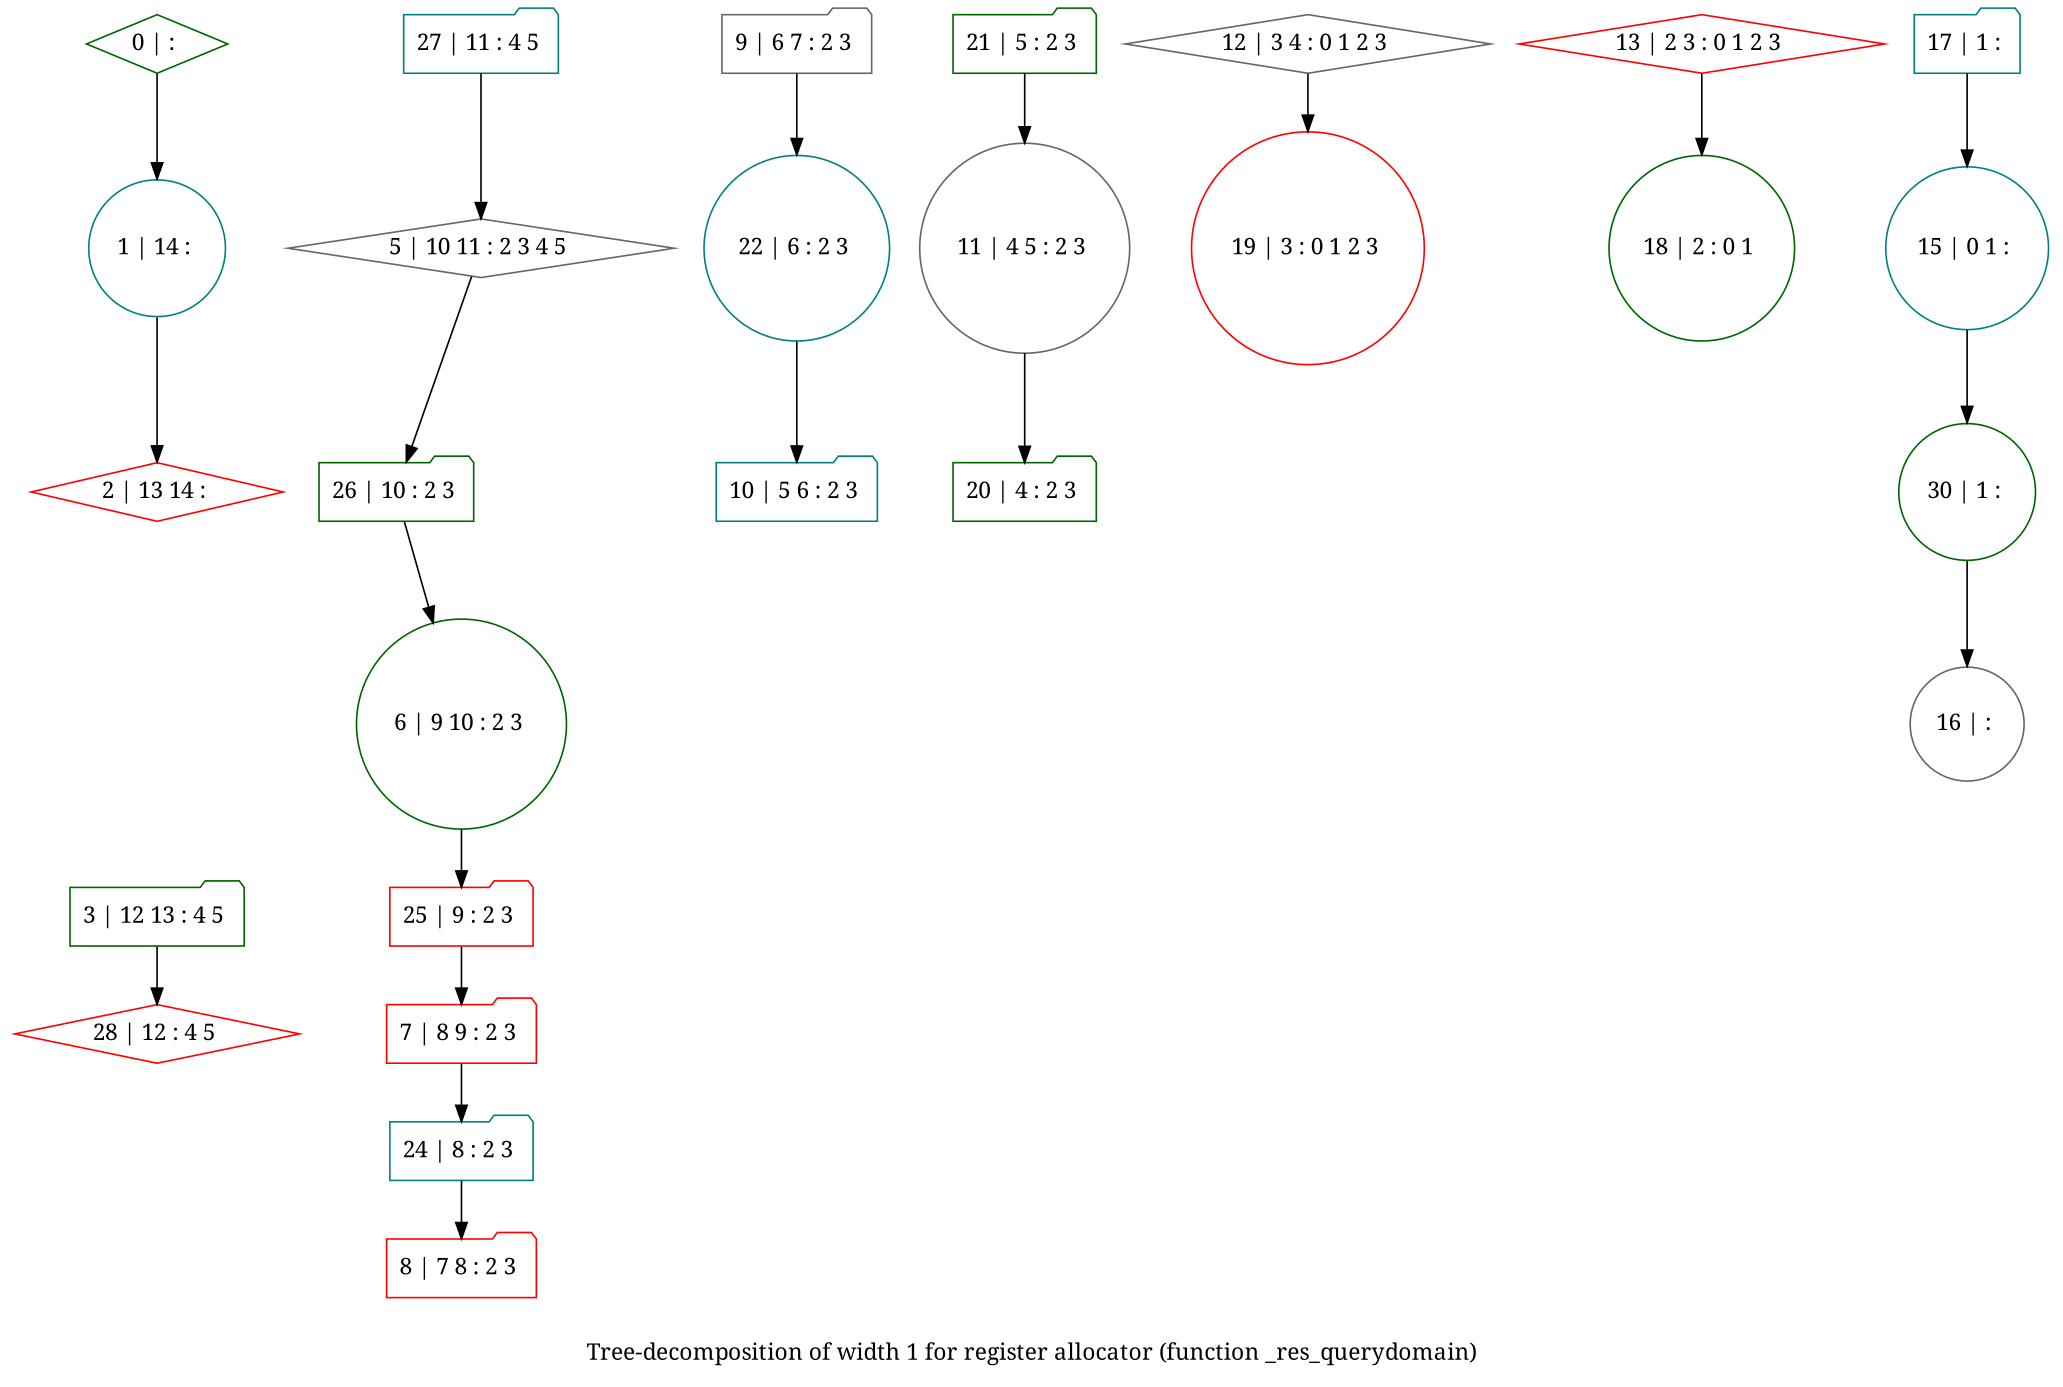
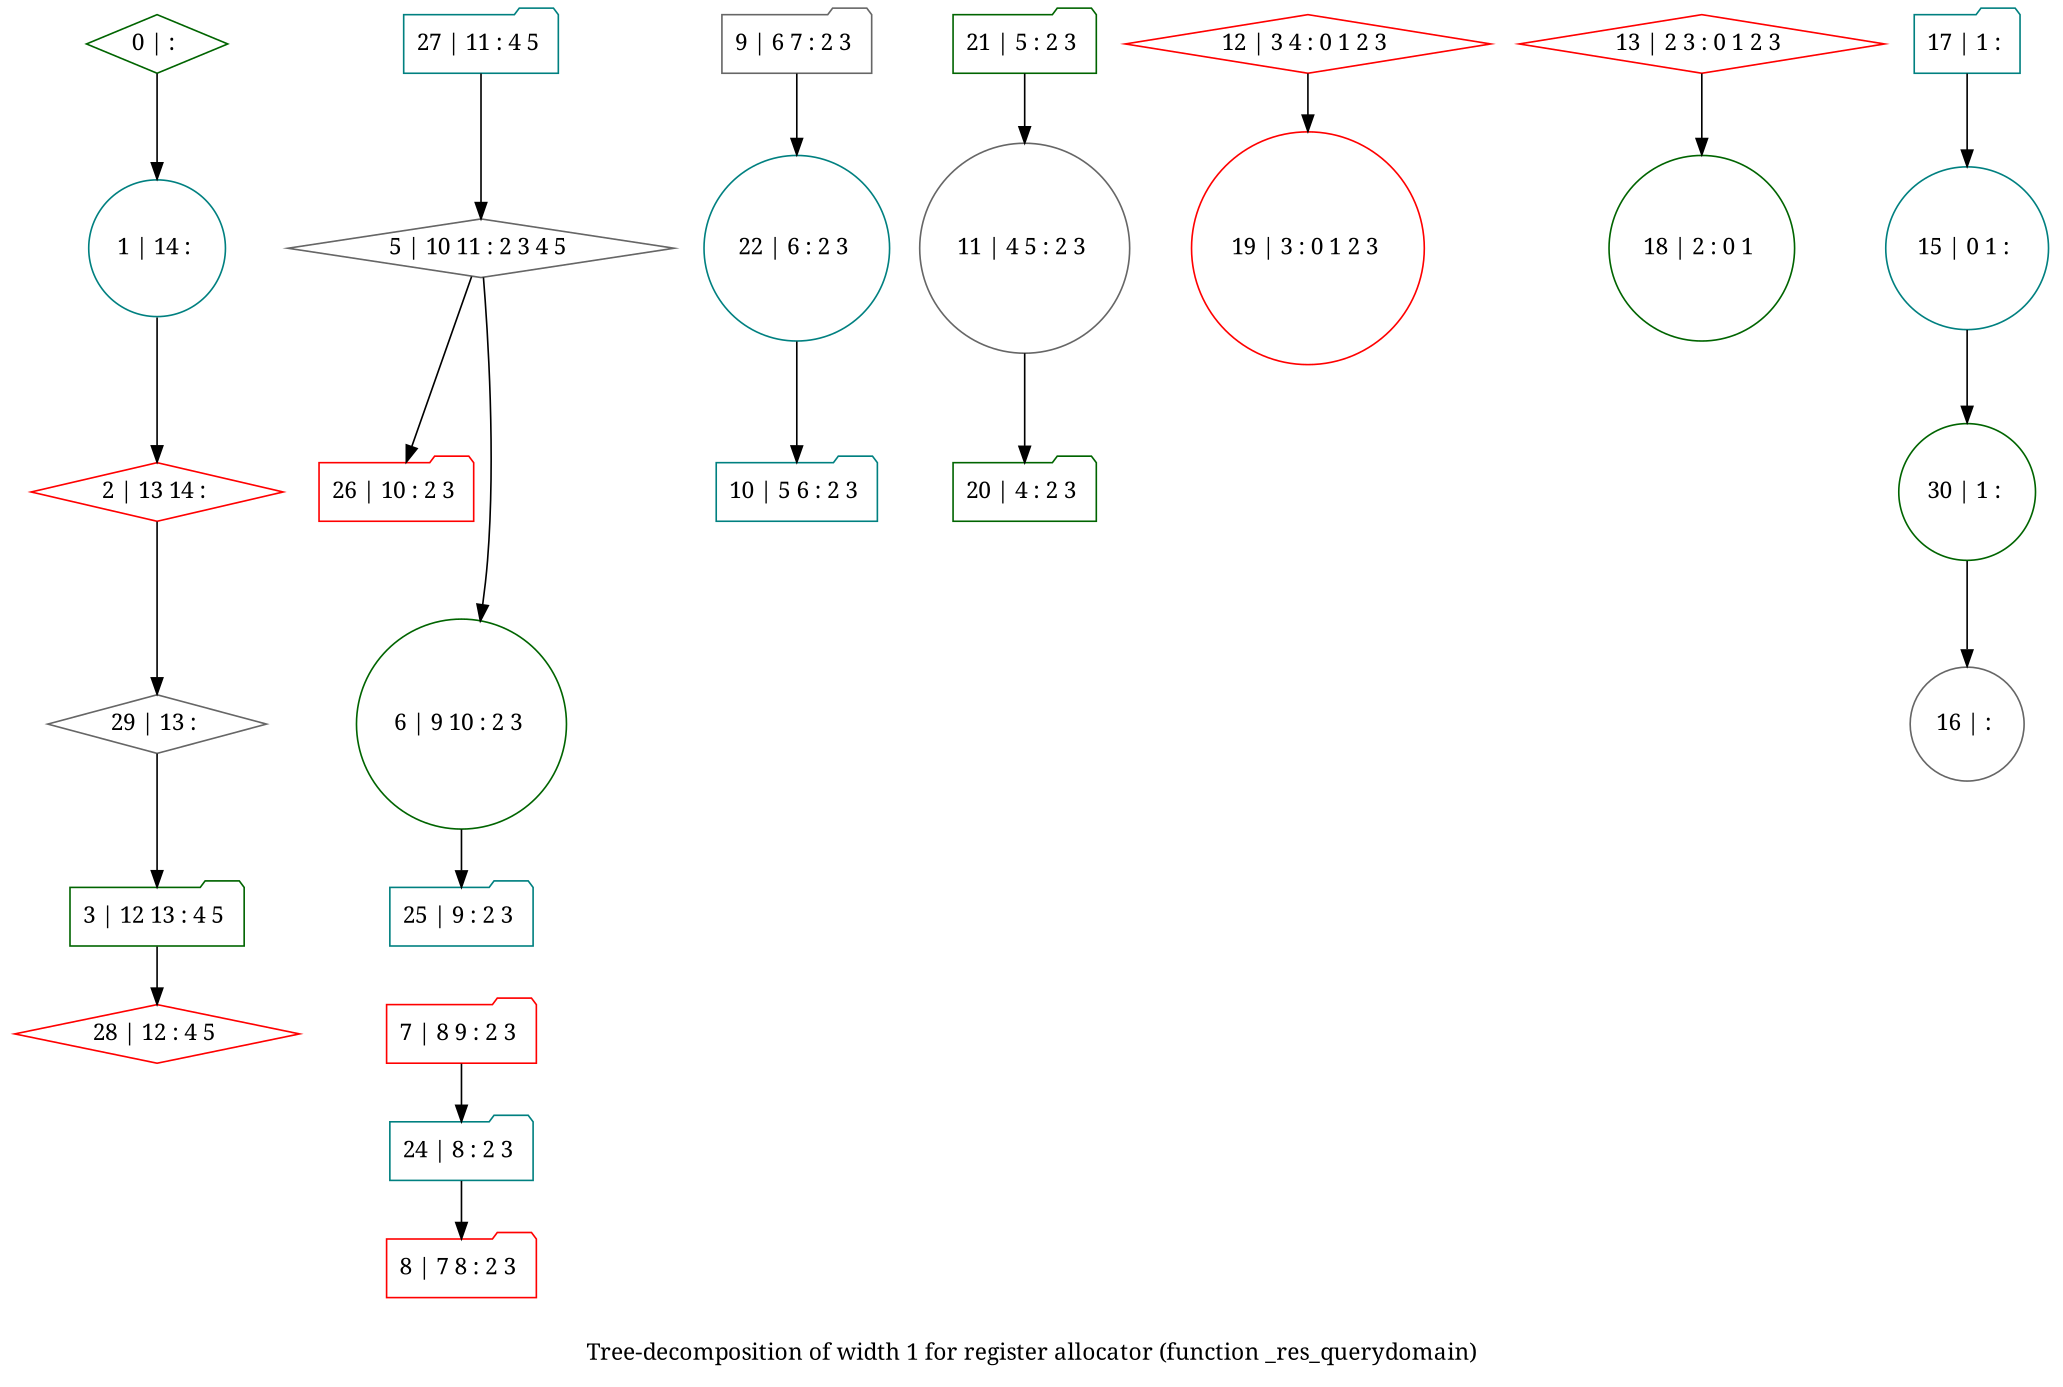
node "12 | 3 4 : 0 1 2 3": color gray40 -> red
node "26 | 10 : 2 3": color darkgreen -> red
edge "26 | 10 : 2 3" -> "6 | 9 10 : 2 3": now "5 | 10 11 : 2 3 4 5" -> "6 | 9 10 : 2 3"
node "29 | 13 :": added
node "25 | 9 : 2 3": color red -> teal
edge "25 | 9 : 2 3" -> "7 | 8 9 : 2 3": removed
